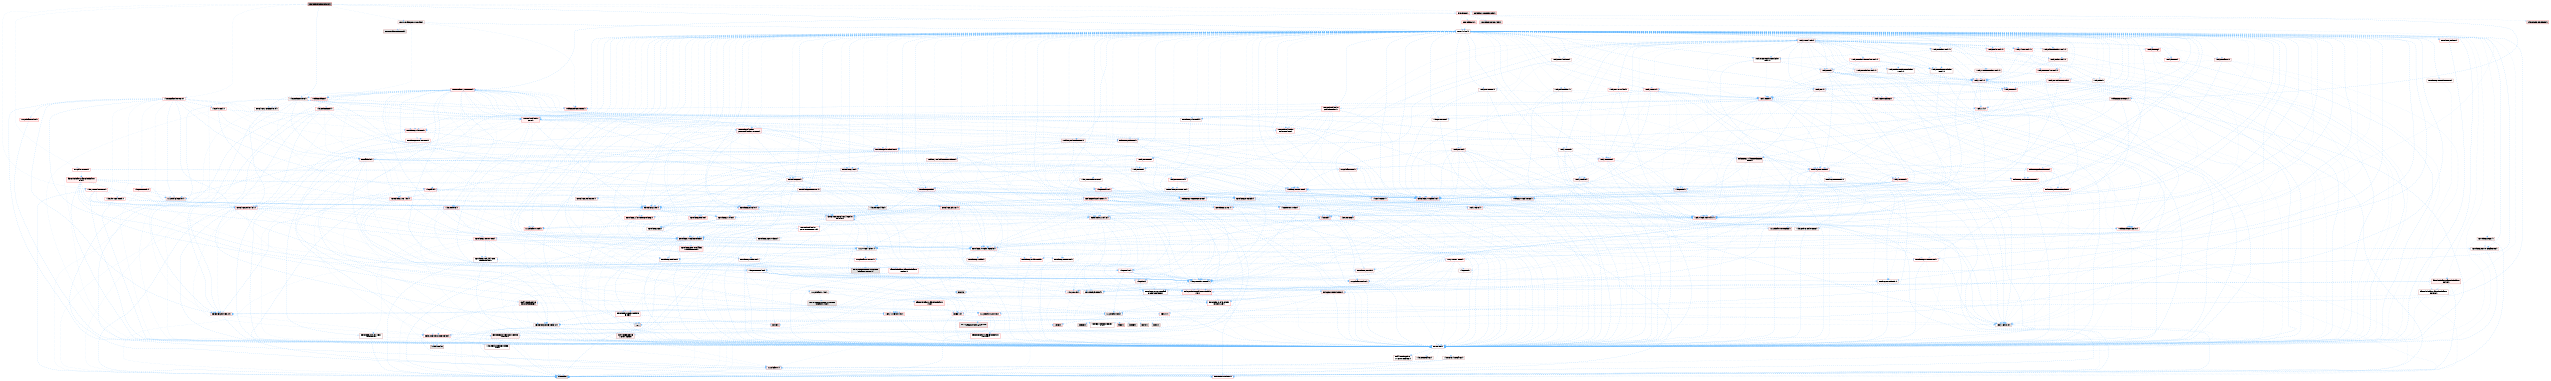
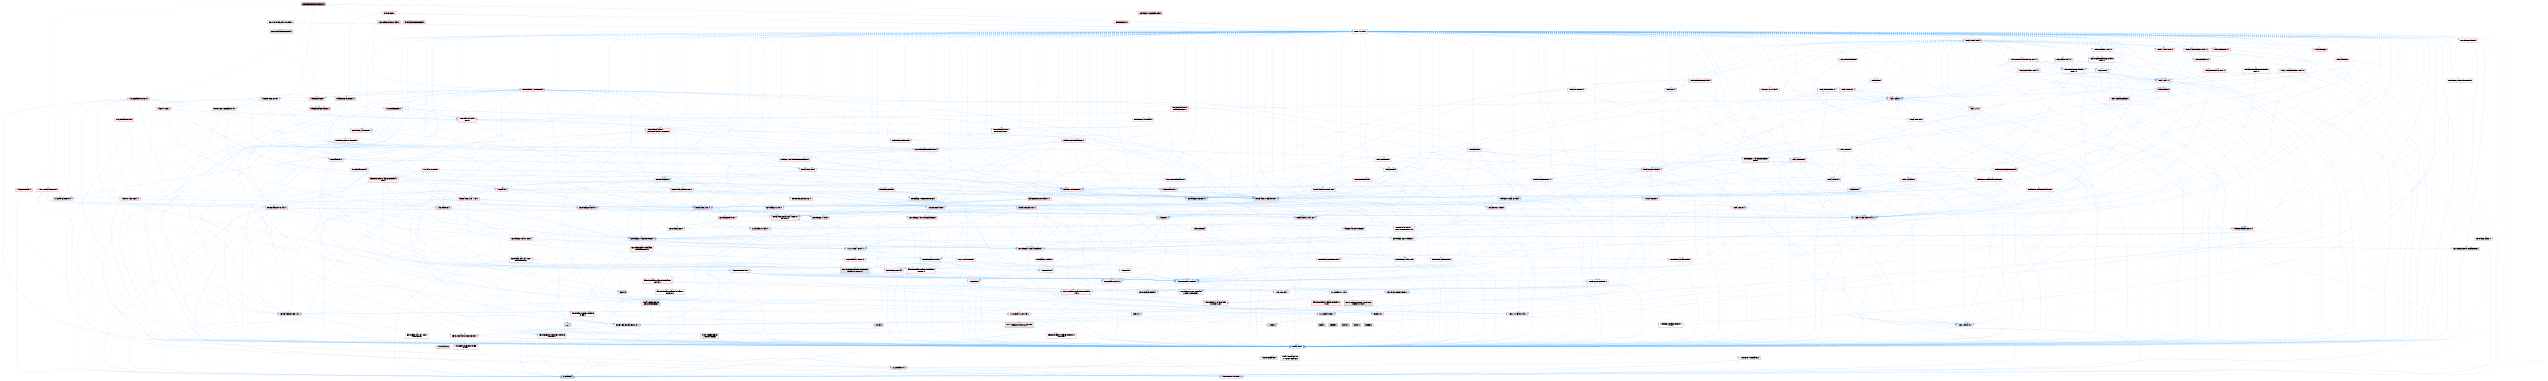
node "HAL/PlatformProperties.h": removed
